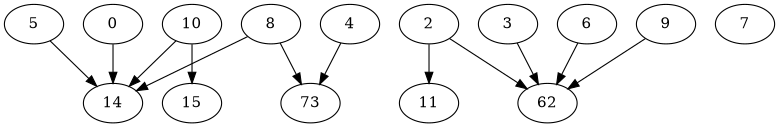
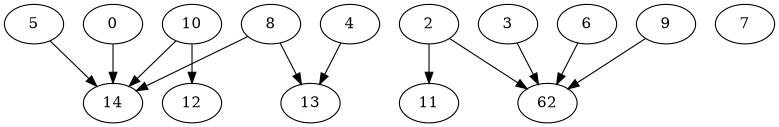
node "15": label "15" -> "12"
node "73": label "73" -> "13"
